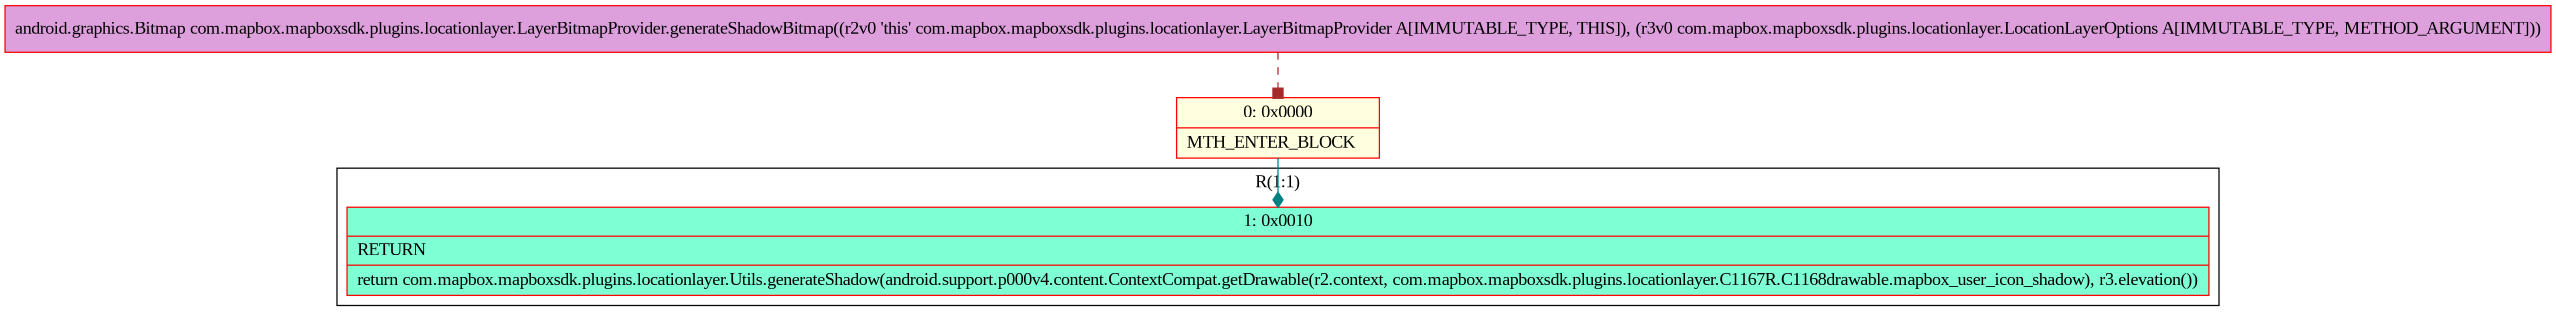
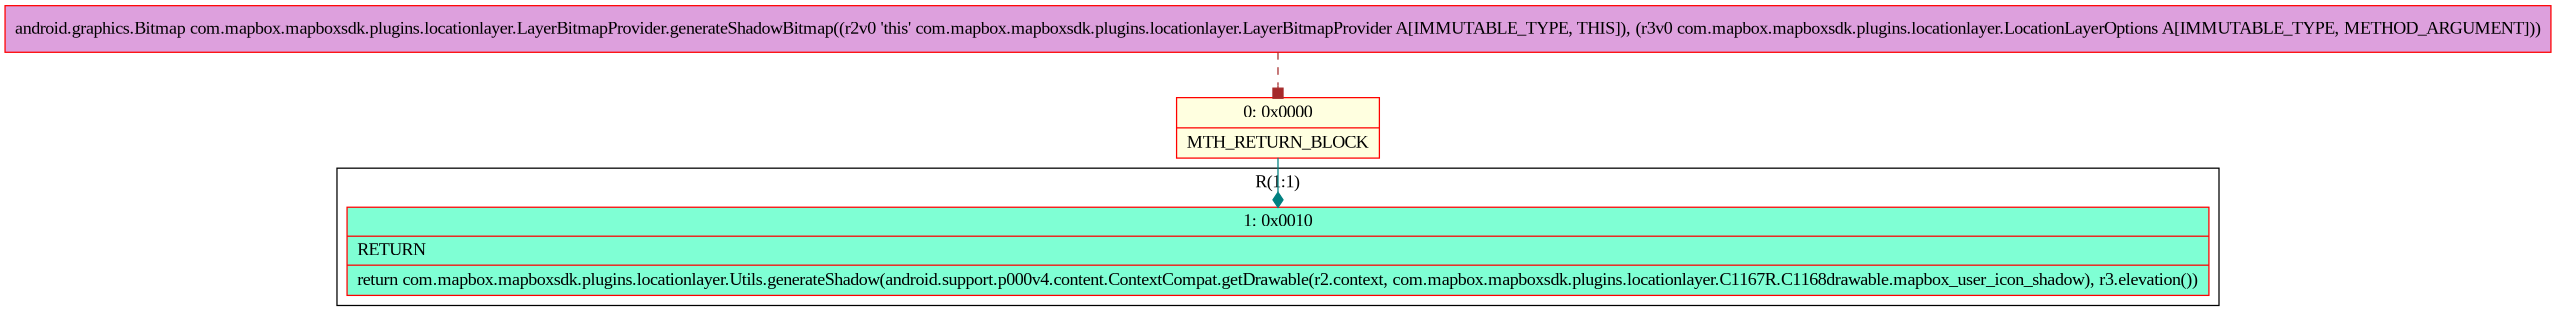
node "0: 0x0000": text "MTH_ENTER_BLOCK" -> "MTH_RETURN_BLOCK"
